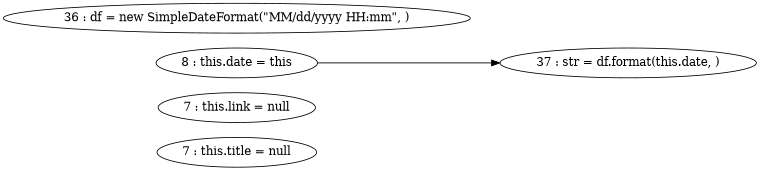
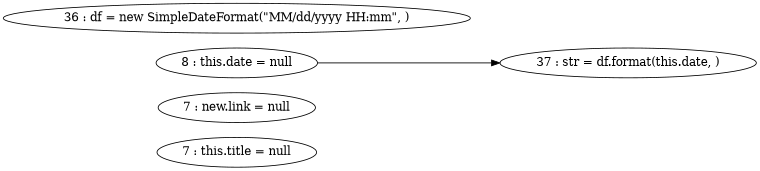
node "8 : this.date = this": label "8 : this.date = this" -> "8 : this.date = null"
node "7 : this.link = null": label "7 : this.link = null" -> "7 : new.link = null"
